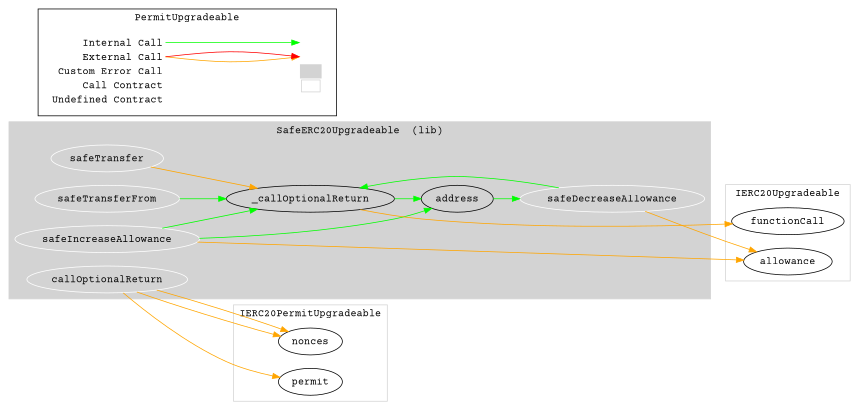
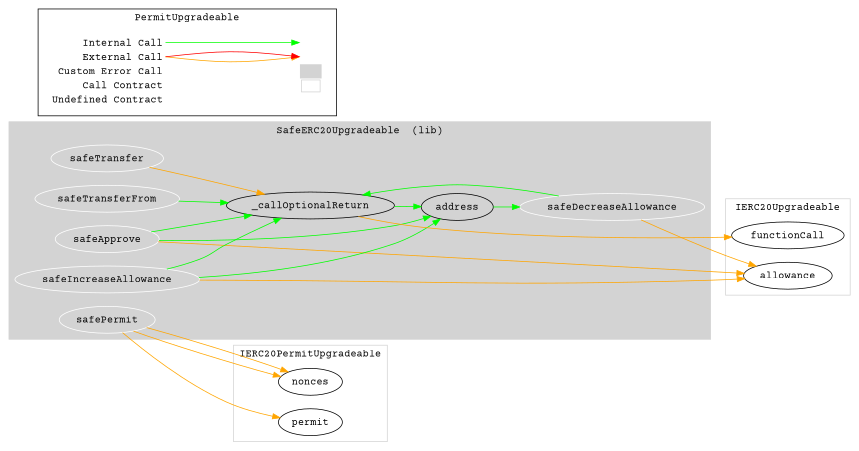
node "safeApprove": added
node "callOptionalReturn": label "callOptionalReturn" -> "safePermit"
